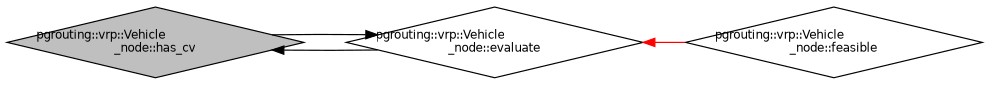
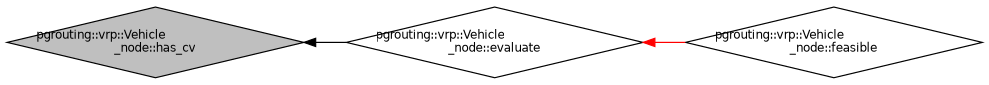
edge "pgrouting::vrp::Vehicle _node::has_cv" -> "pgrouting::vrp::Vehicle _node::evaluate": removed
